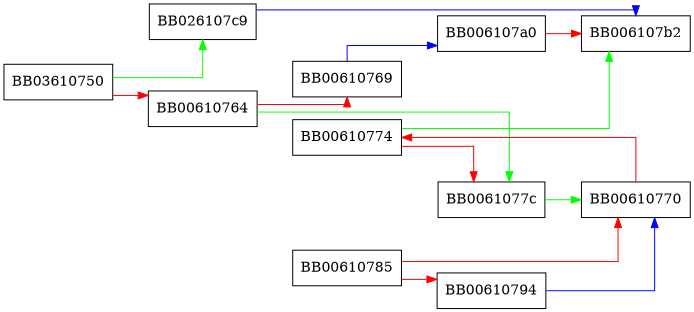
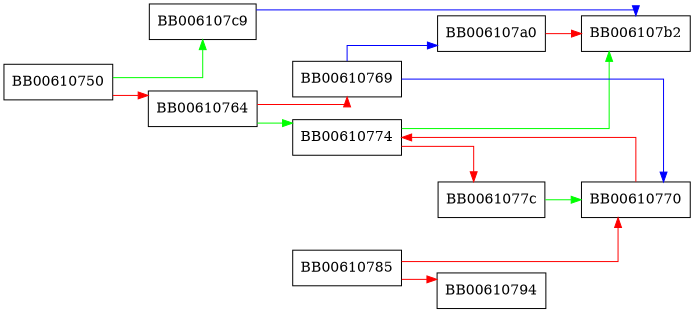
node "BB026107c9": label "BB026107c9" -> "BB006107c9"
node "BB03610750": label "BB03610750" -> "BB00610750"
edge "BB00610764" -> "BB0061077c": now "BB00610764" -> "BB00610774"
edge "BB00610794" -> "BB00610770": now "BB00610769" -> "BB00610770"
